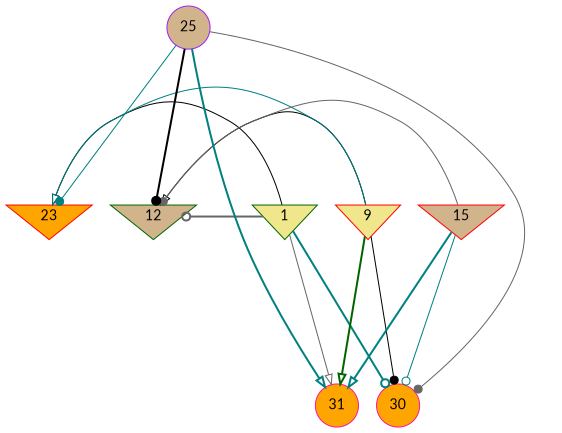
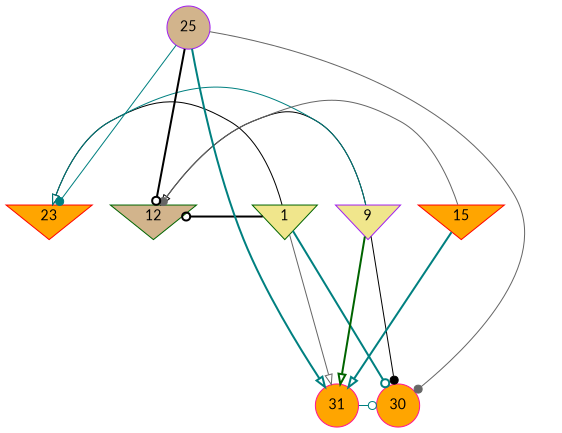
edge "25" -> "12": arrowhead dot -> odot
edge "1" -> "12": color gray40 -> black
node "9": color red -> purple
node "15": fillcolor tan -> orange
edge "15" -> "30": now "31" -> "30"
